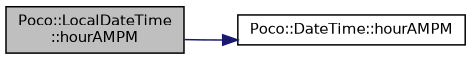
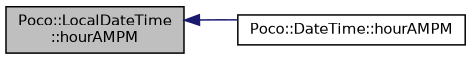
edge "Poco::LocalDateTime ::hourAMPM" -> "Poco::DateTime::hourAMPM": reversed
